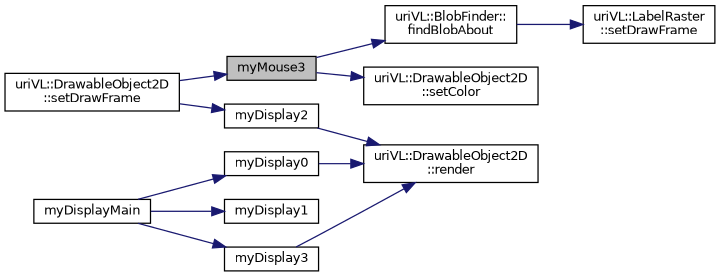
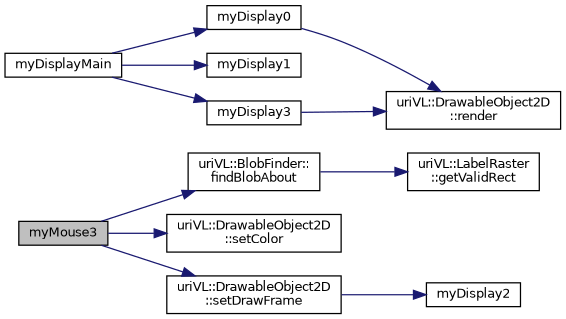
node "uriVL::LabelRaster ::setDrawFrame": label "uriVL::LabelRaster ::setDrawFrame" -> "uriVL::LabelRaster ::getValidRect"
edge "uriVL::DrawableObject2D ::setDrawFrame" -> "myMouse3": reversed
edge "myDisplay2" -> "uriVL::DrawableObject2D ::render": removed
